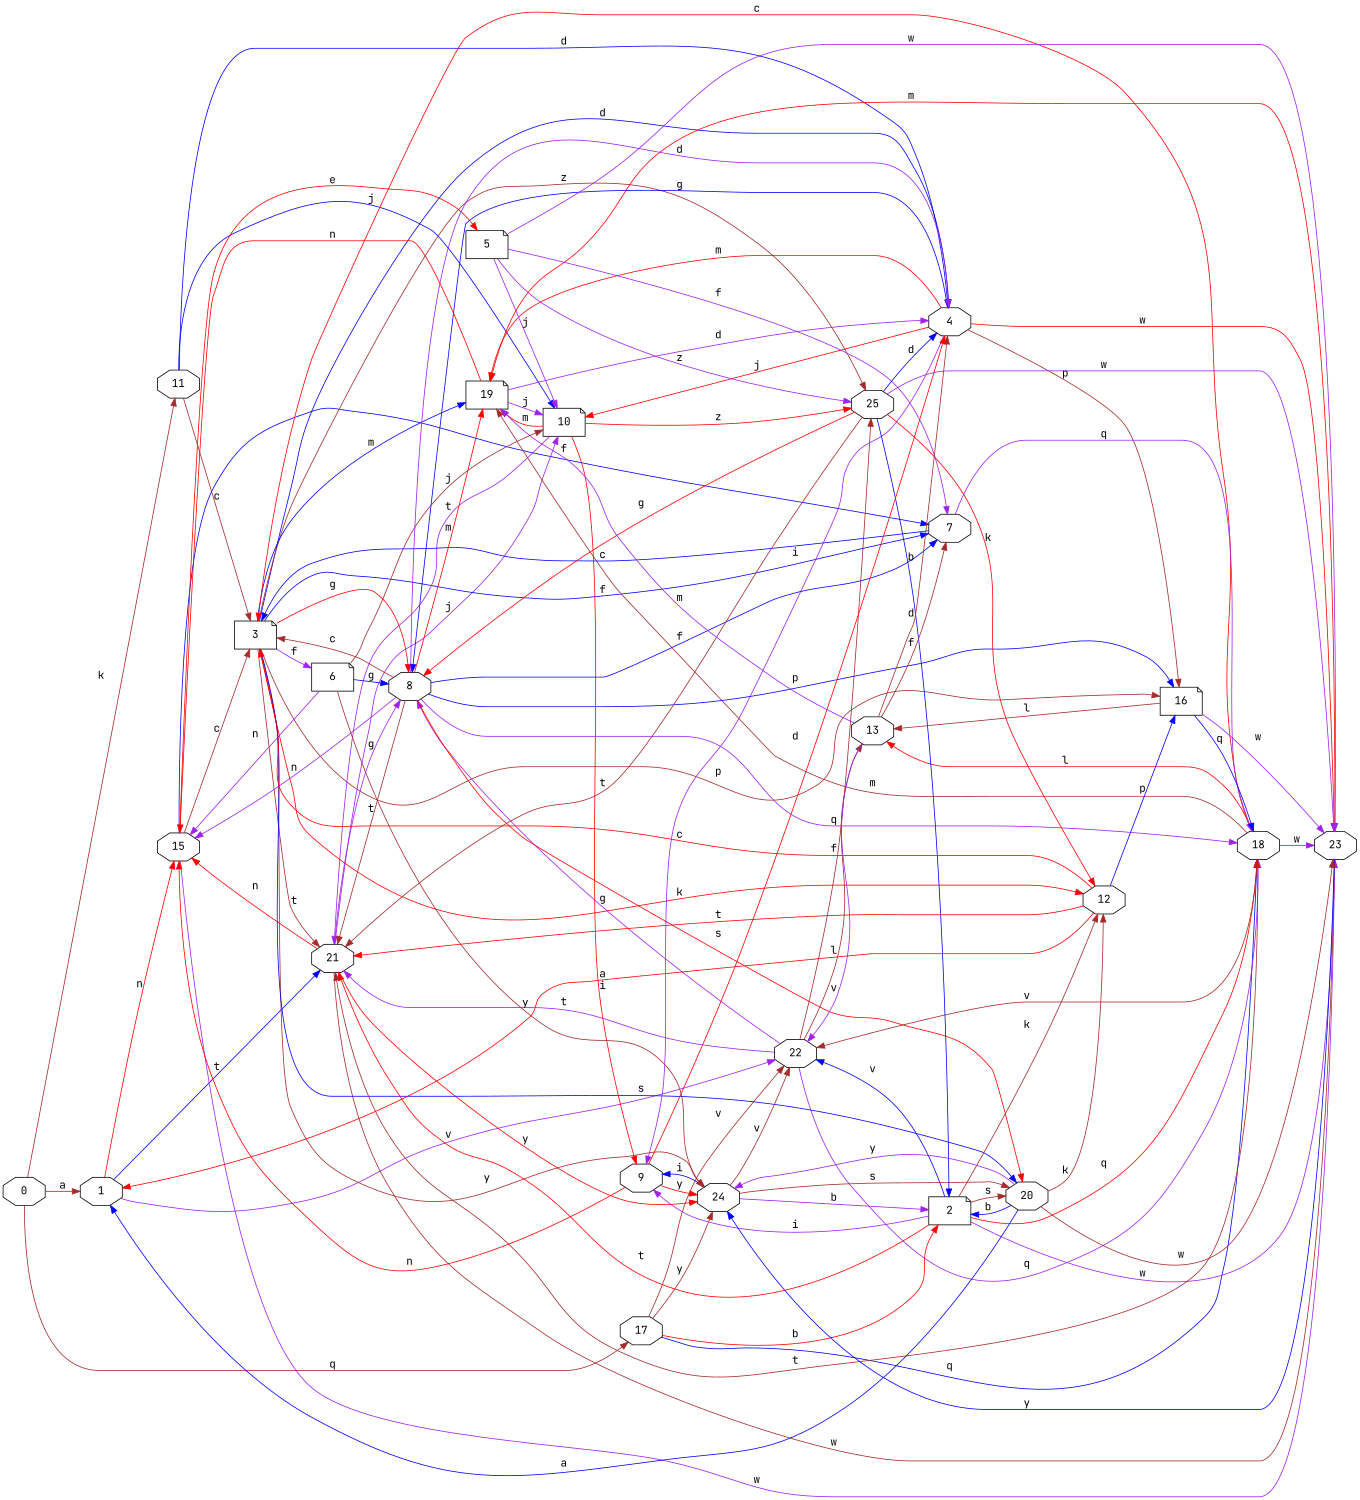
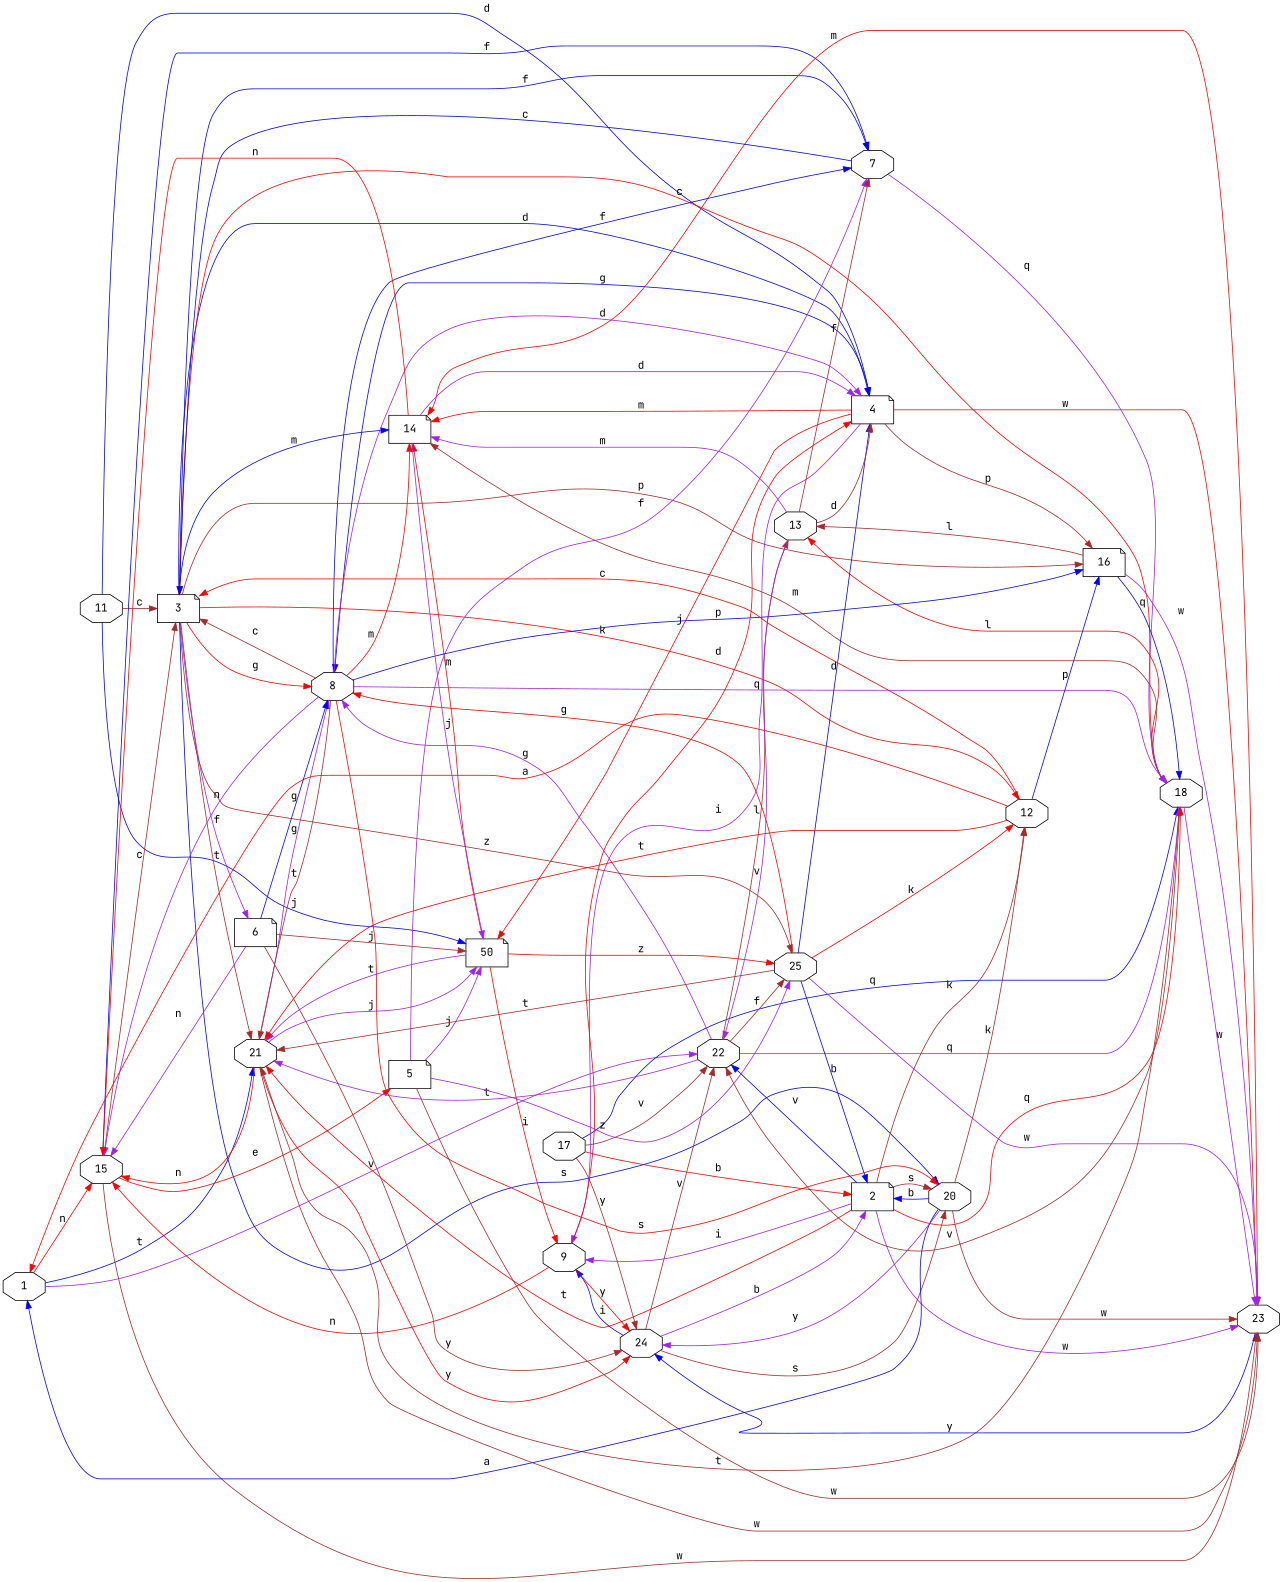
edge "5" -> "23": color purple -> brown
node "4": shape octagon -> note
node "19": label "19" -> "14"
node "10": label "10" -> "50"
edge "3" -> "24": removed, label "y"
node "0": removed
edge "15" -> "23": color purple -> brown
